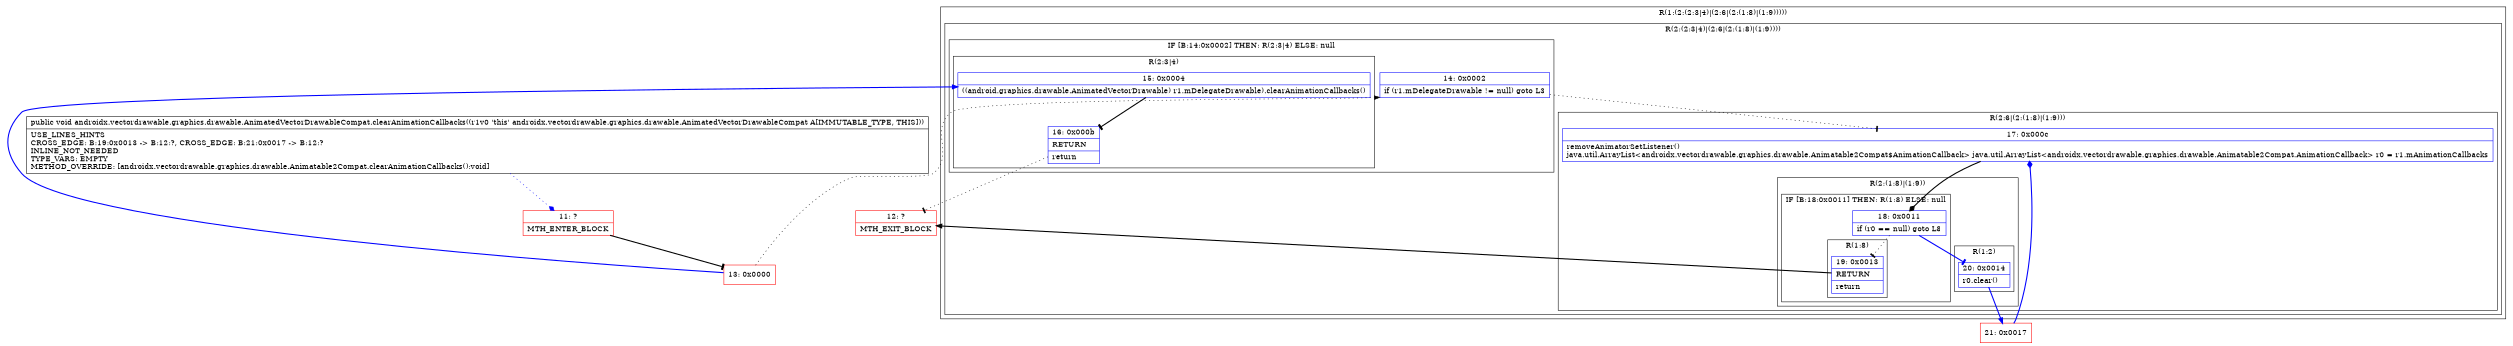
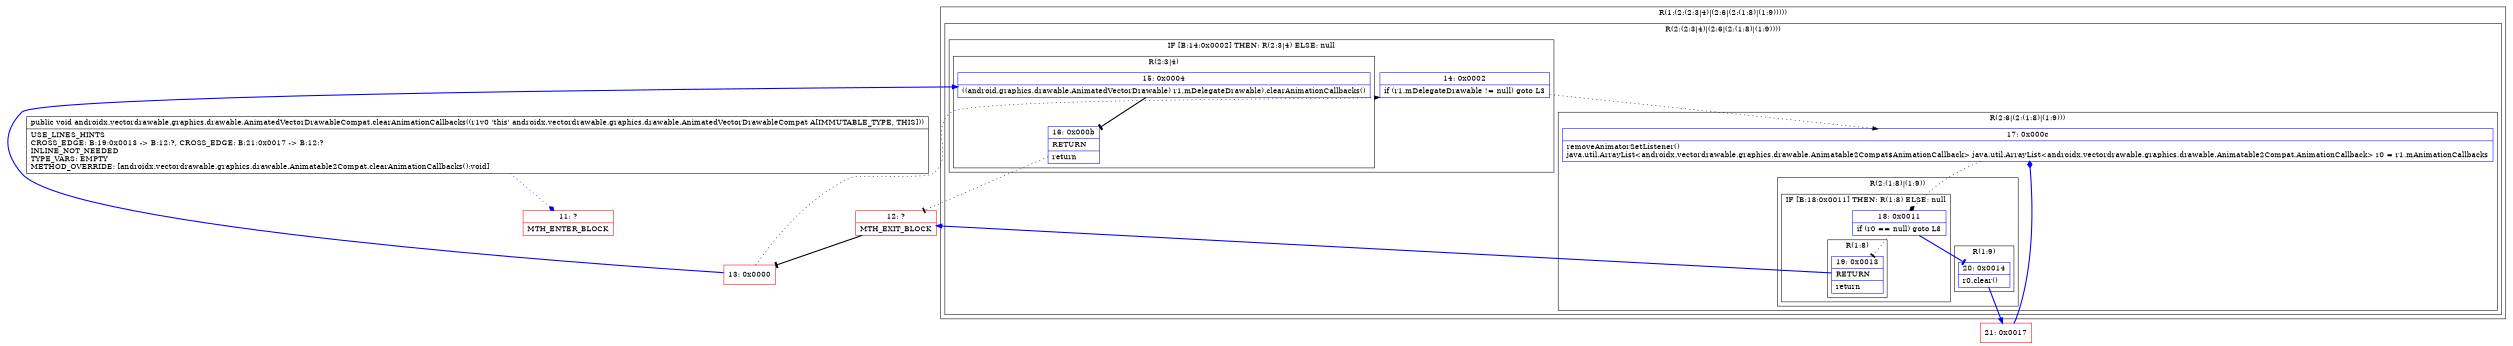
edge "14: 0x0002" -> "17: 0x000c": arrowhead tee -> normal
edge "17: 0x000c" -> "18: 0x0011": style bold -> dotted
edge "19: 0x0013" -> "12: ?": color black -> blue
edge "11: ?" -> "13: 0x0000": now "12: ?" -> "13: 0x0000"
cluster "R(1:2)": label "R(1:2)" -> "R(1:9)"
